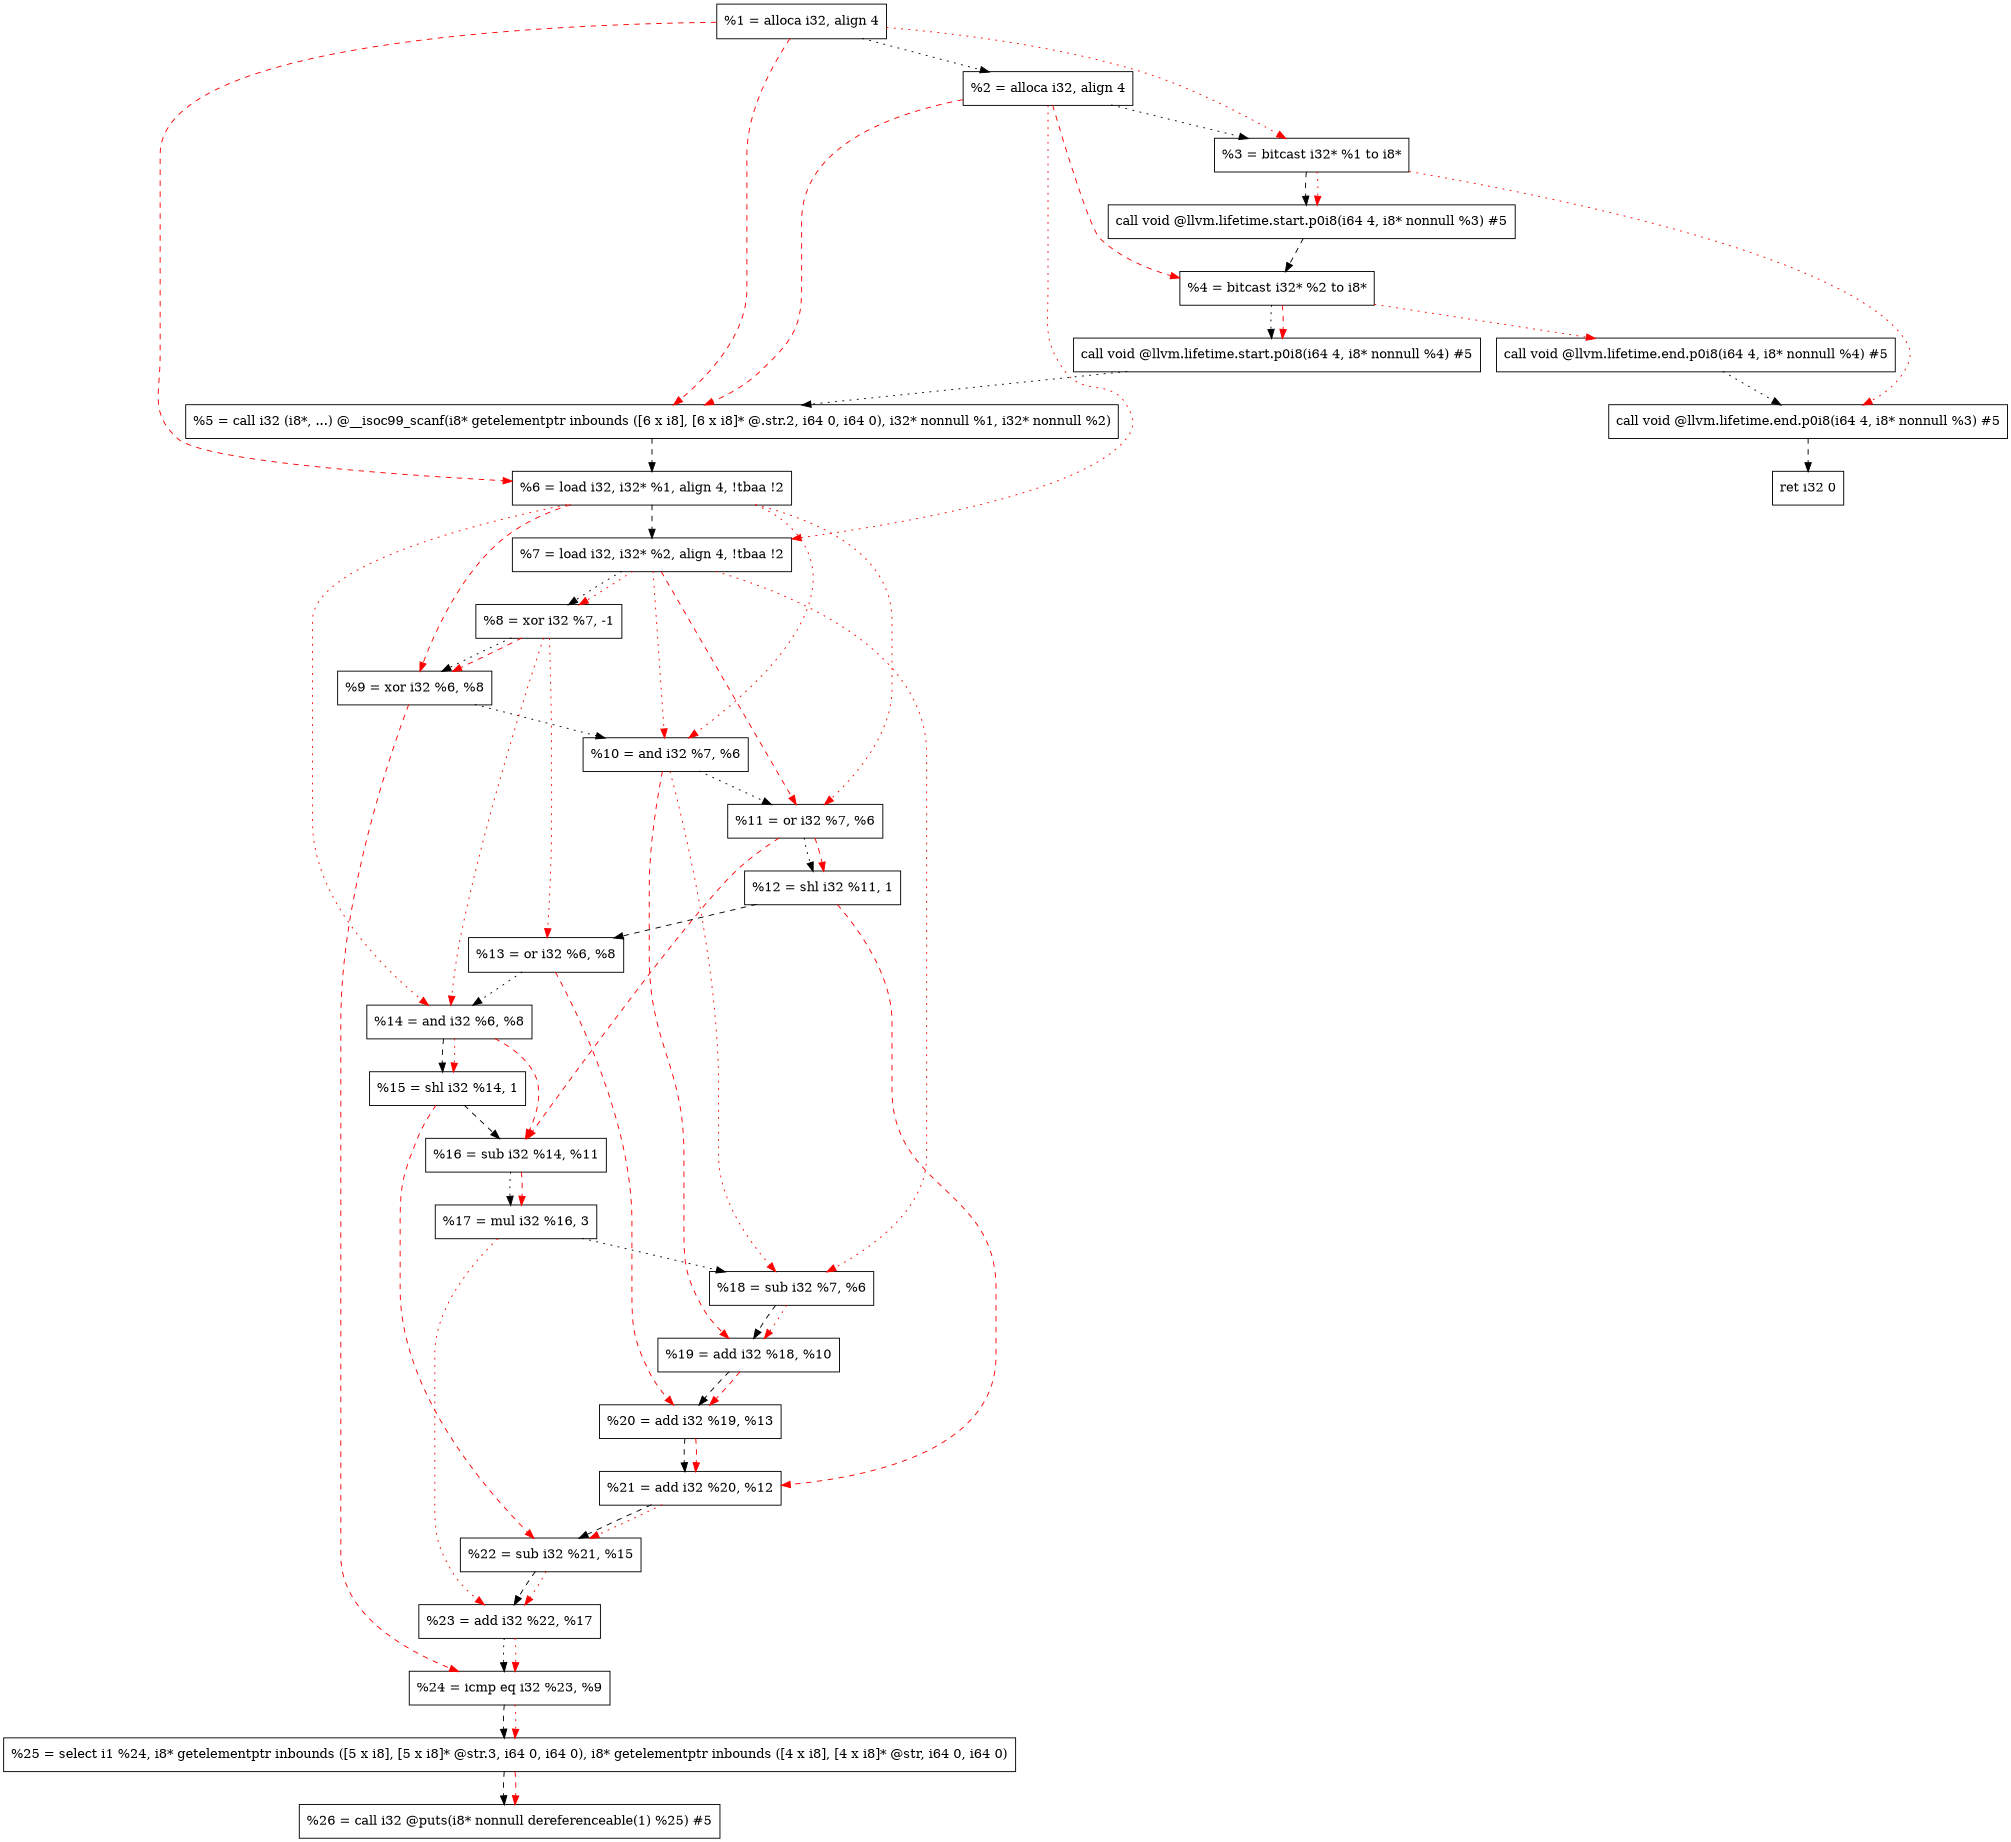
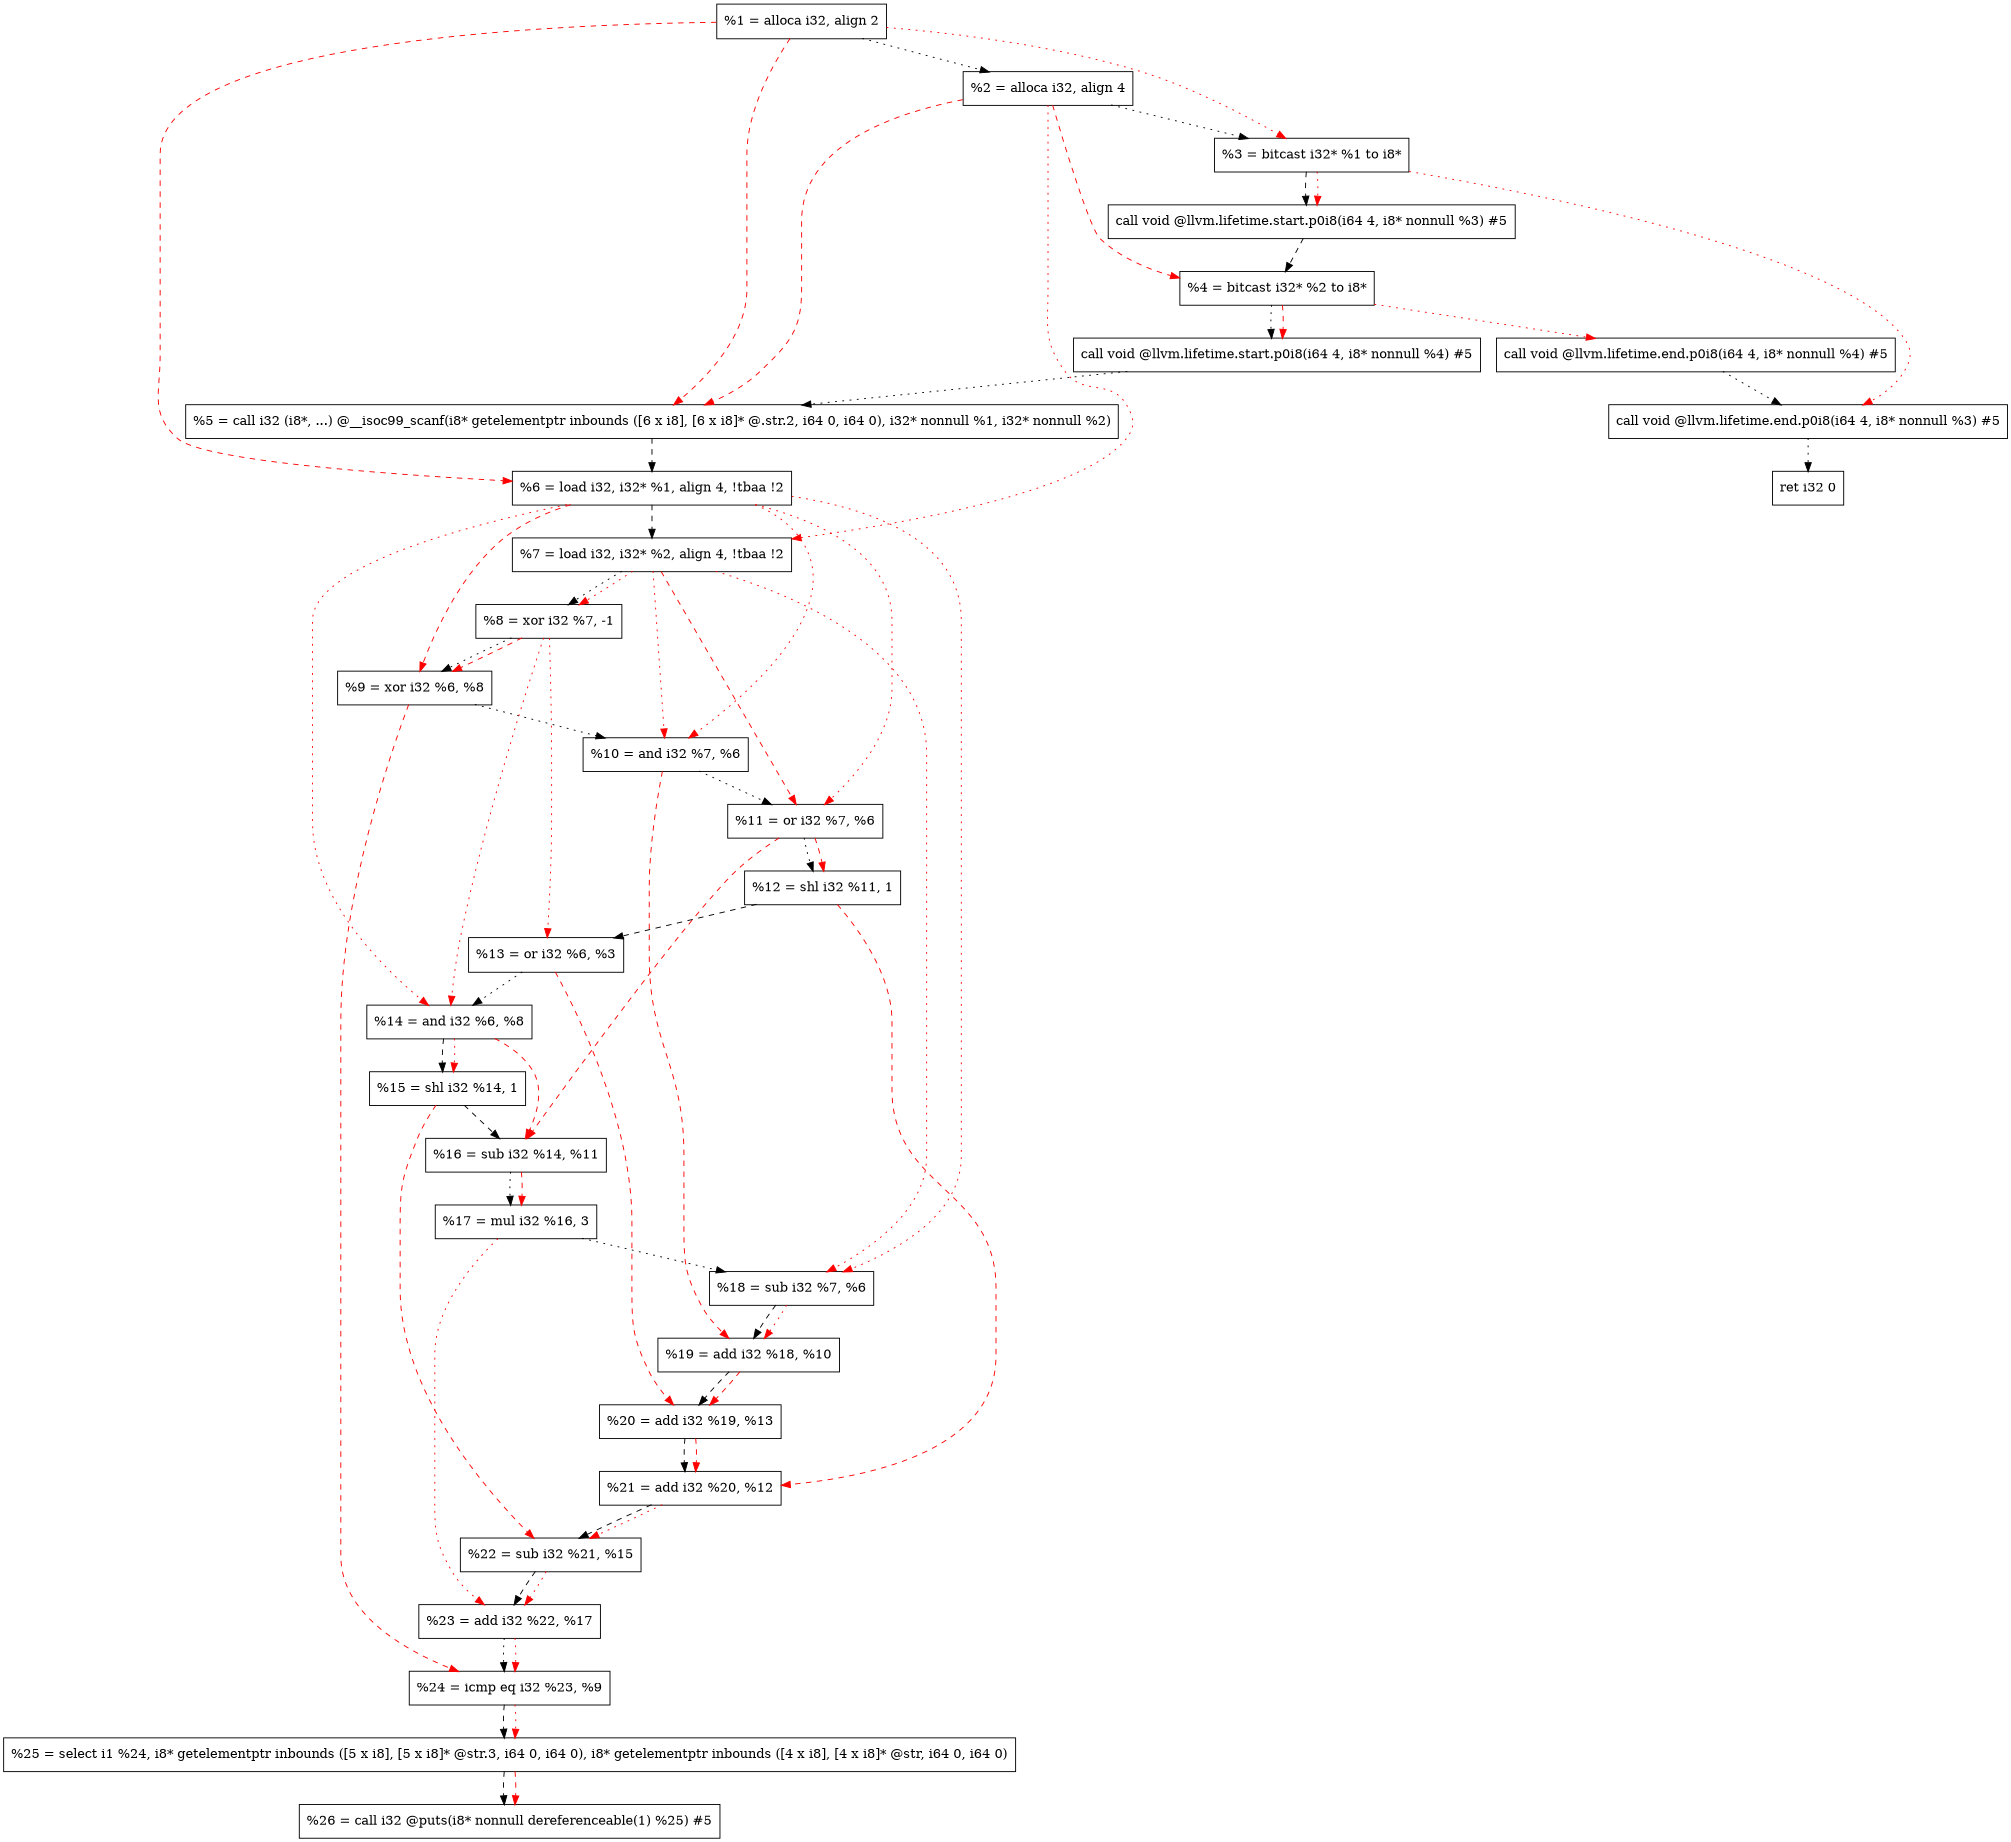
node "%1 = alloca i32, align 4": label "%1 = alloca i32, align 4" -> "%1 = alloca i32, align 2"
edge "call void @llvm.lifetime.end.p0i8(i64 4, i8* nonnull %3) #5" -> "ret i32 0": style dashed -> dotted
node "%13 = or i32 %6, %8": label "%13 = or i32 %6, %8" -> "%13 = or i32 %6, %3"
edge "%10 = and i32 %7, %6" -> "%18 = sub i32 %7, %6": now "%6 = load i32, i32* %1, align 4, !tbaa !2" -> "%18 = sub i32 %7, %6"
